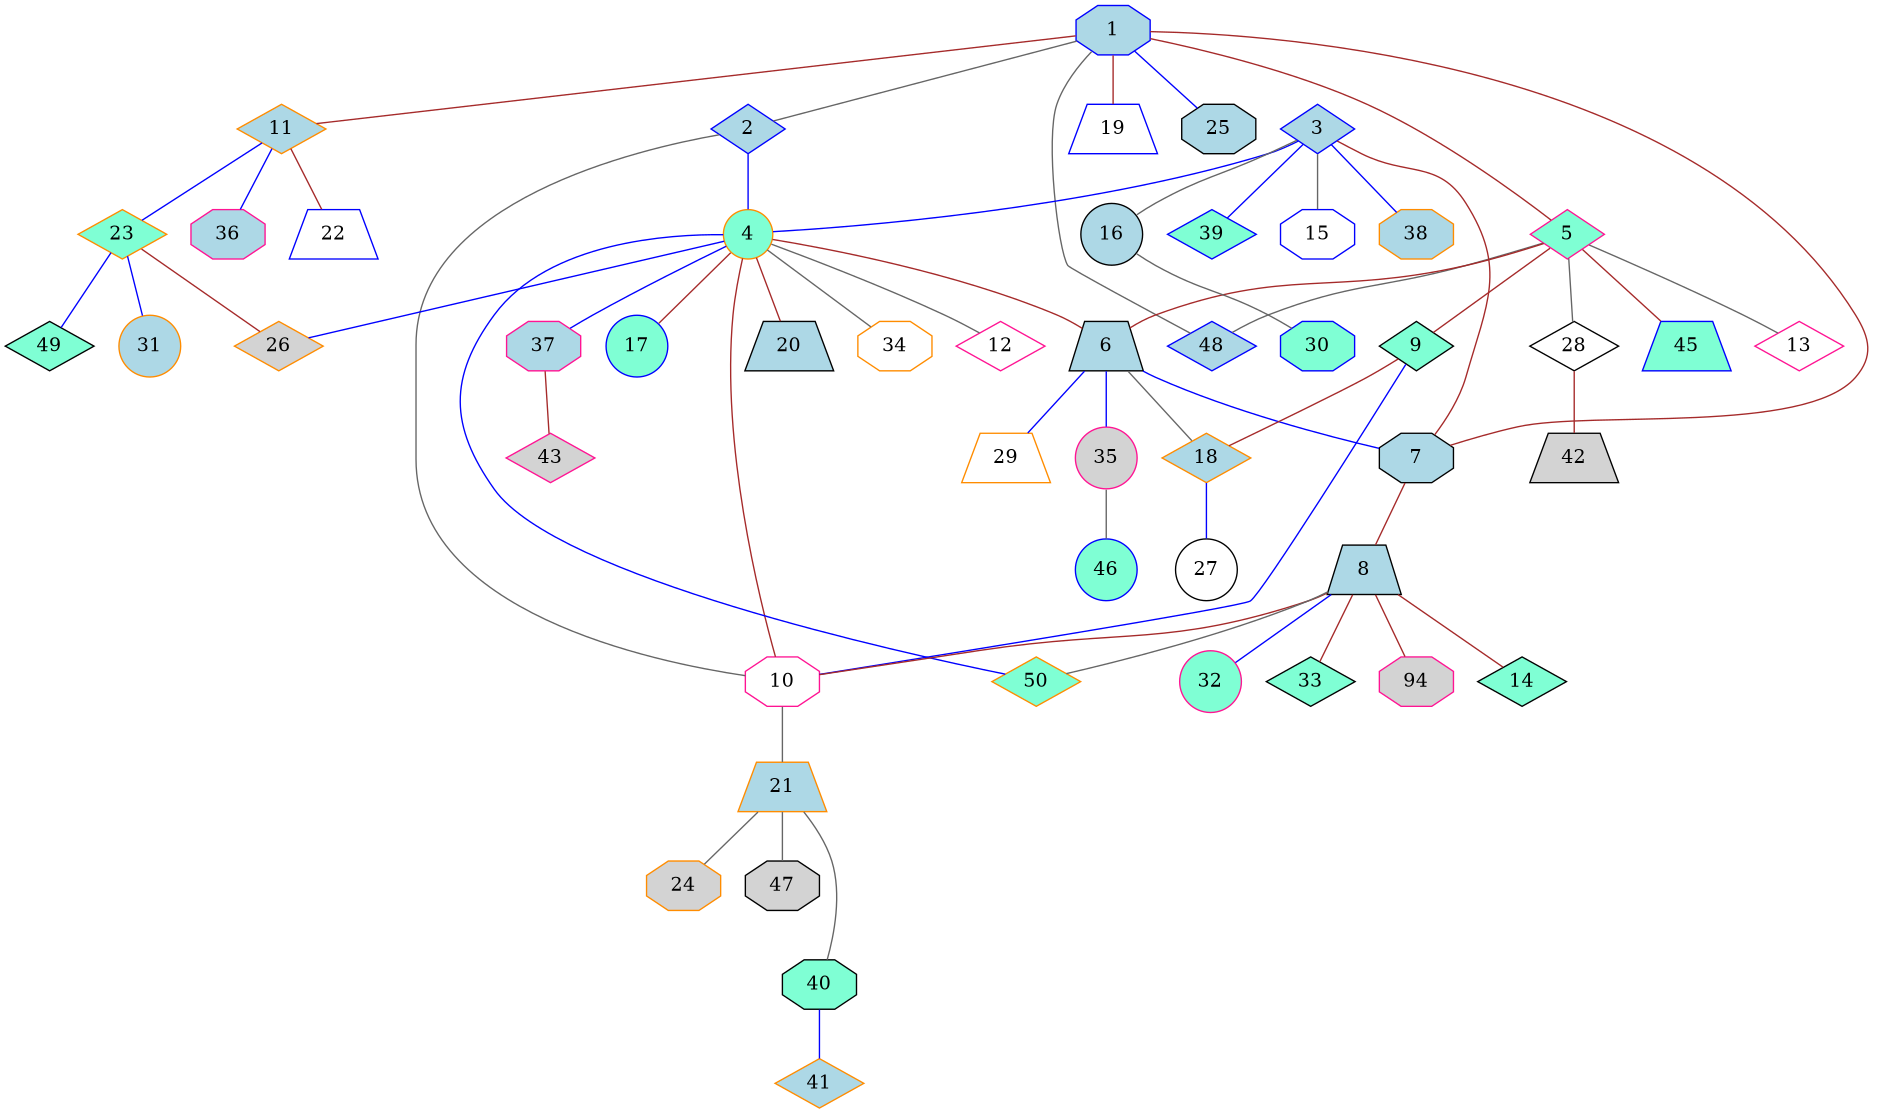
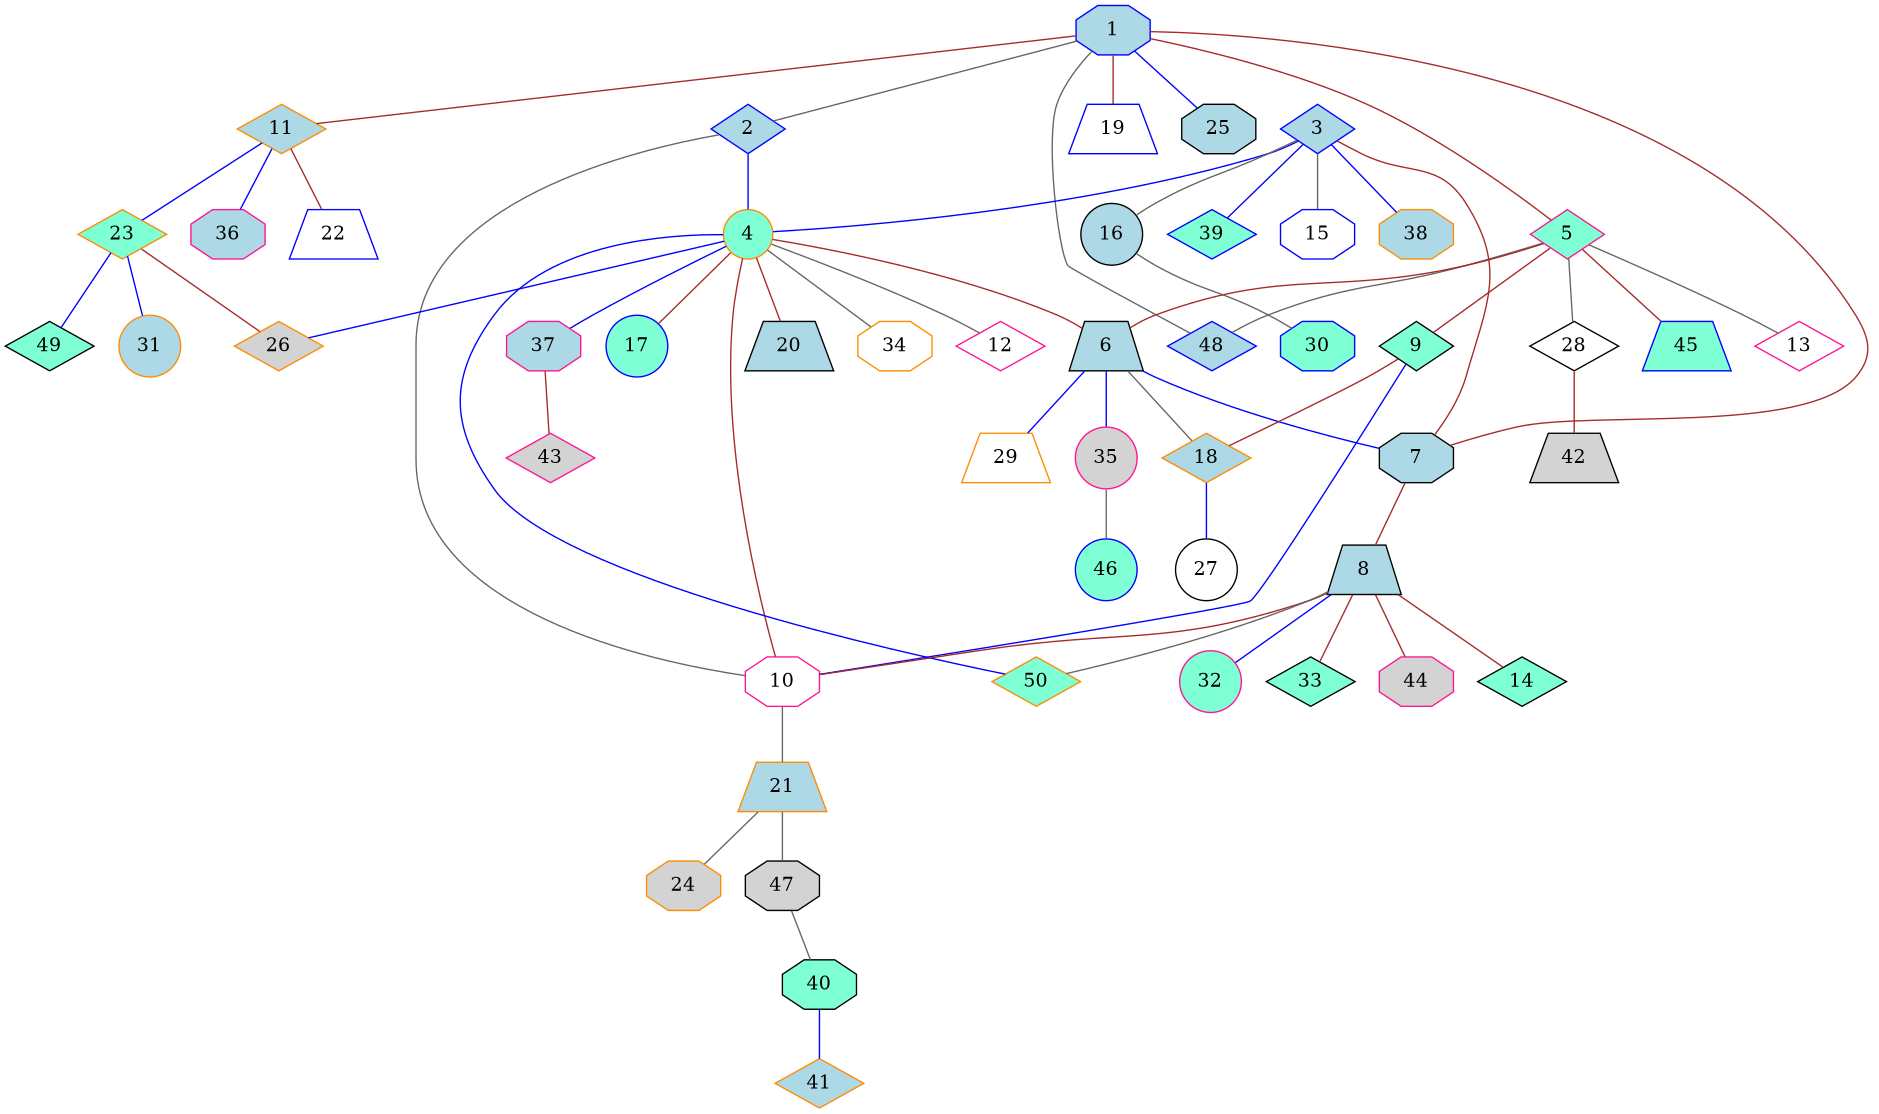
node "94": label "94" -> "44"
edge "21" -- "40": now "47" -- "40"
